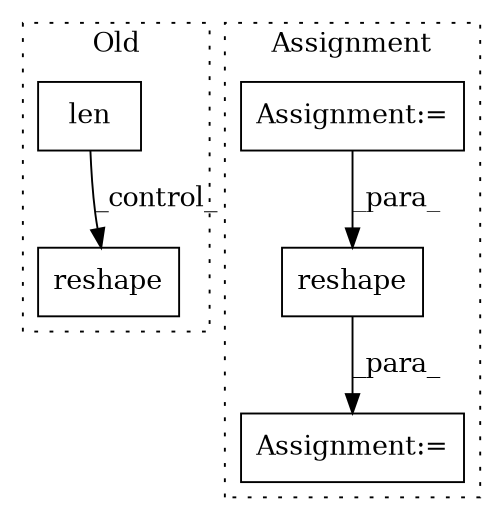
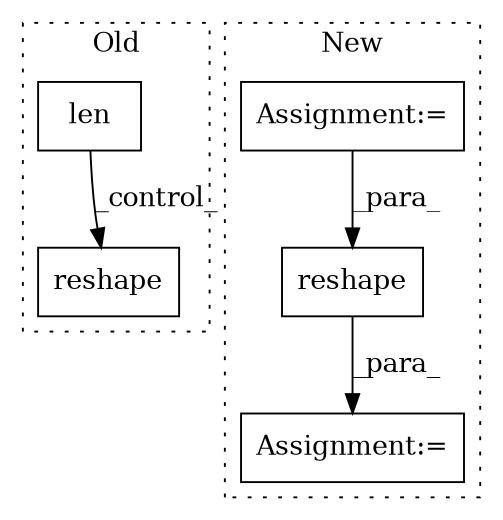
cluster "Assignment": label "Assignment" -> "New"
